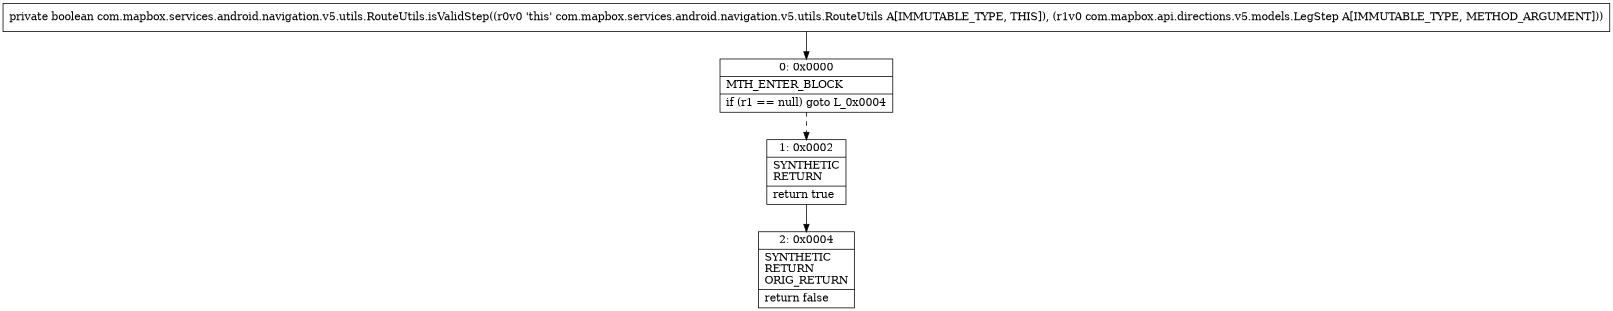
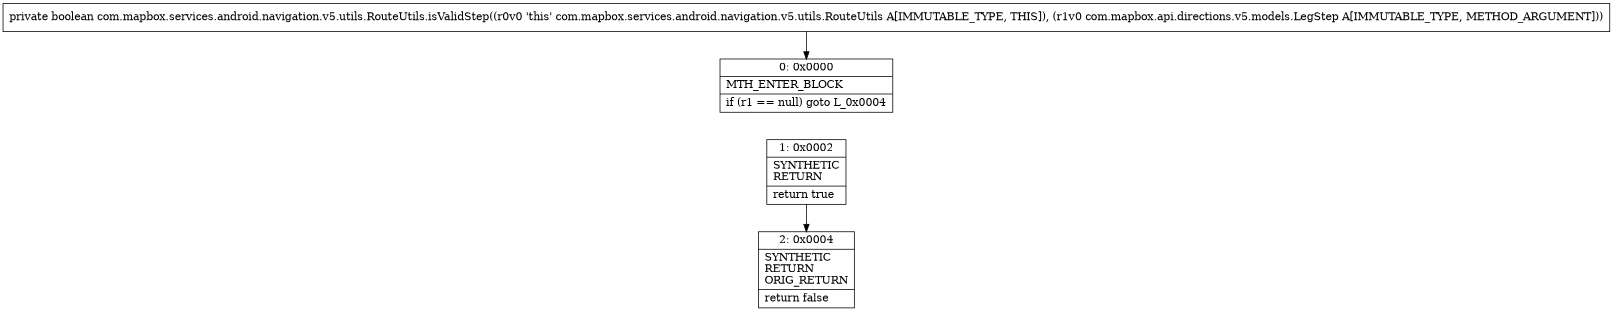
edge "0: 0x0000" -> "1: 0x0002": removed
